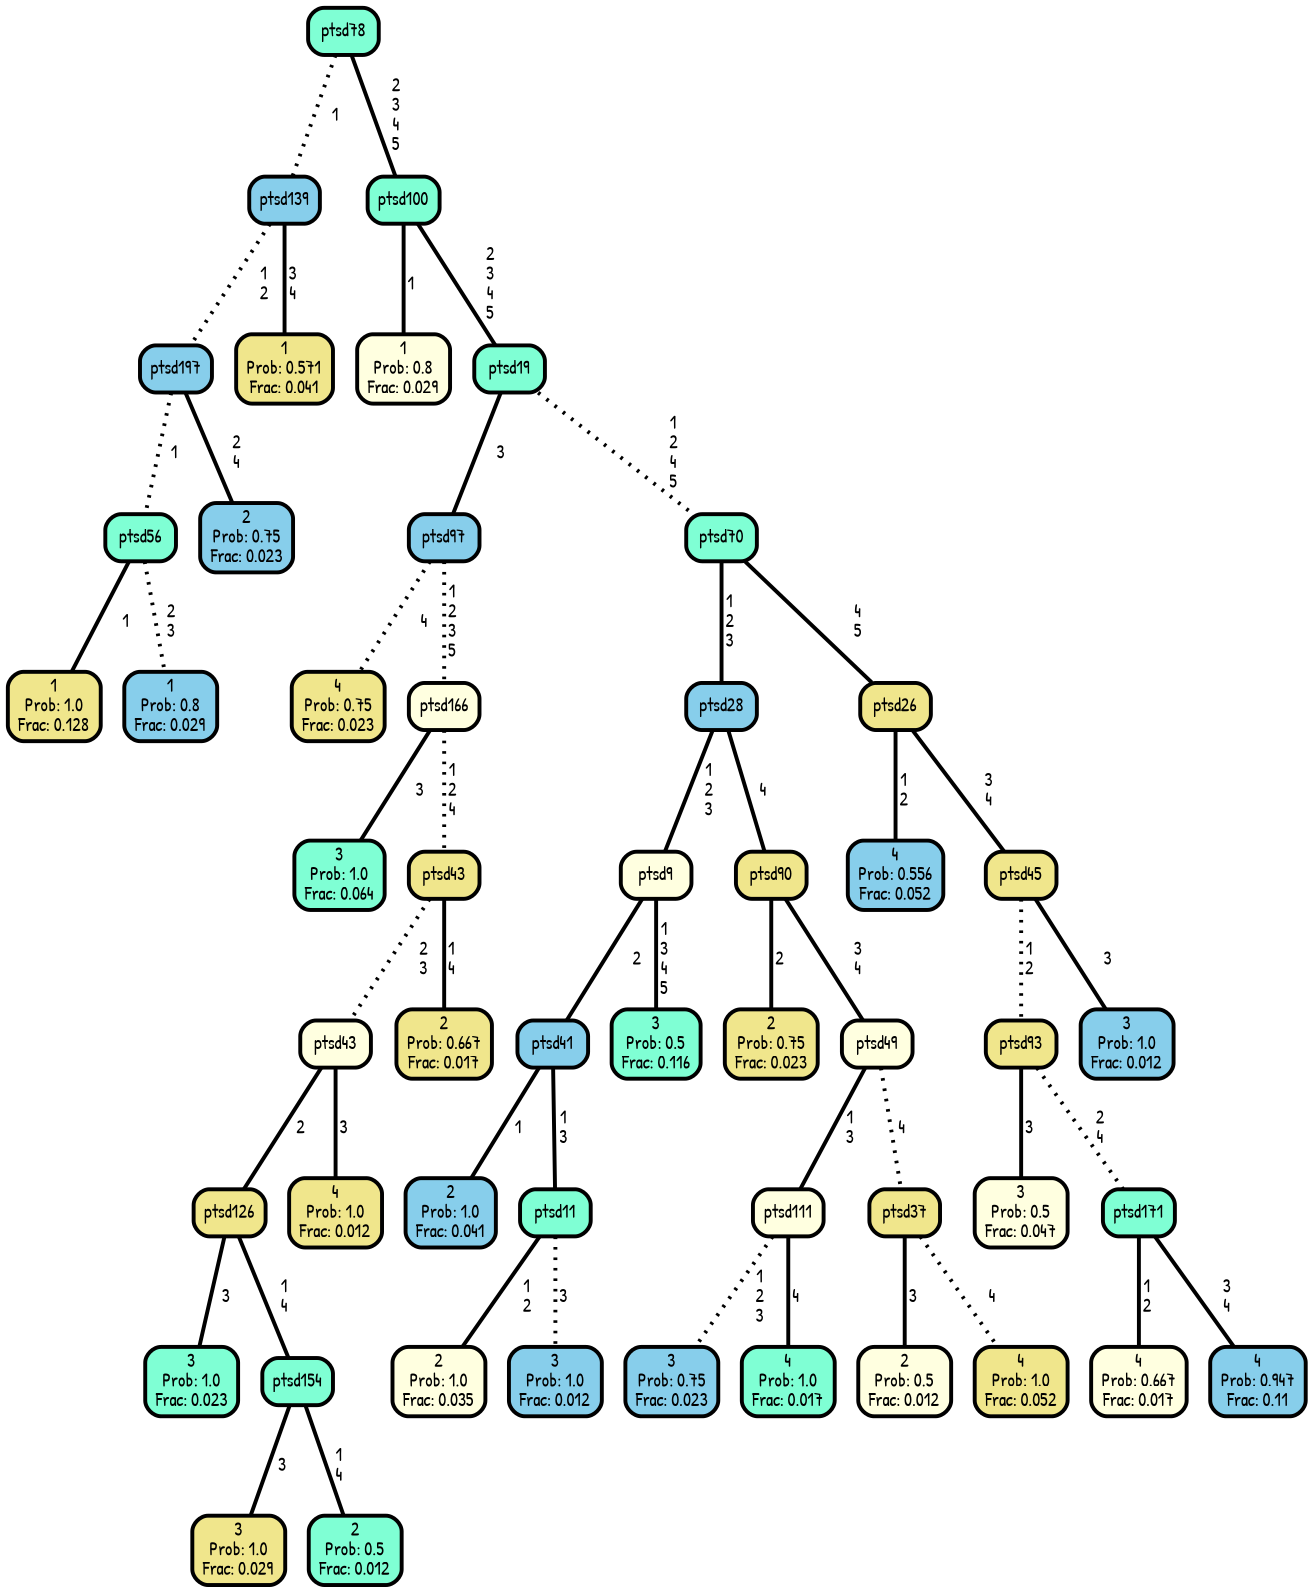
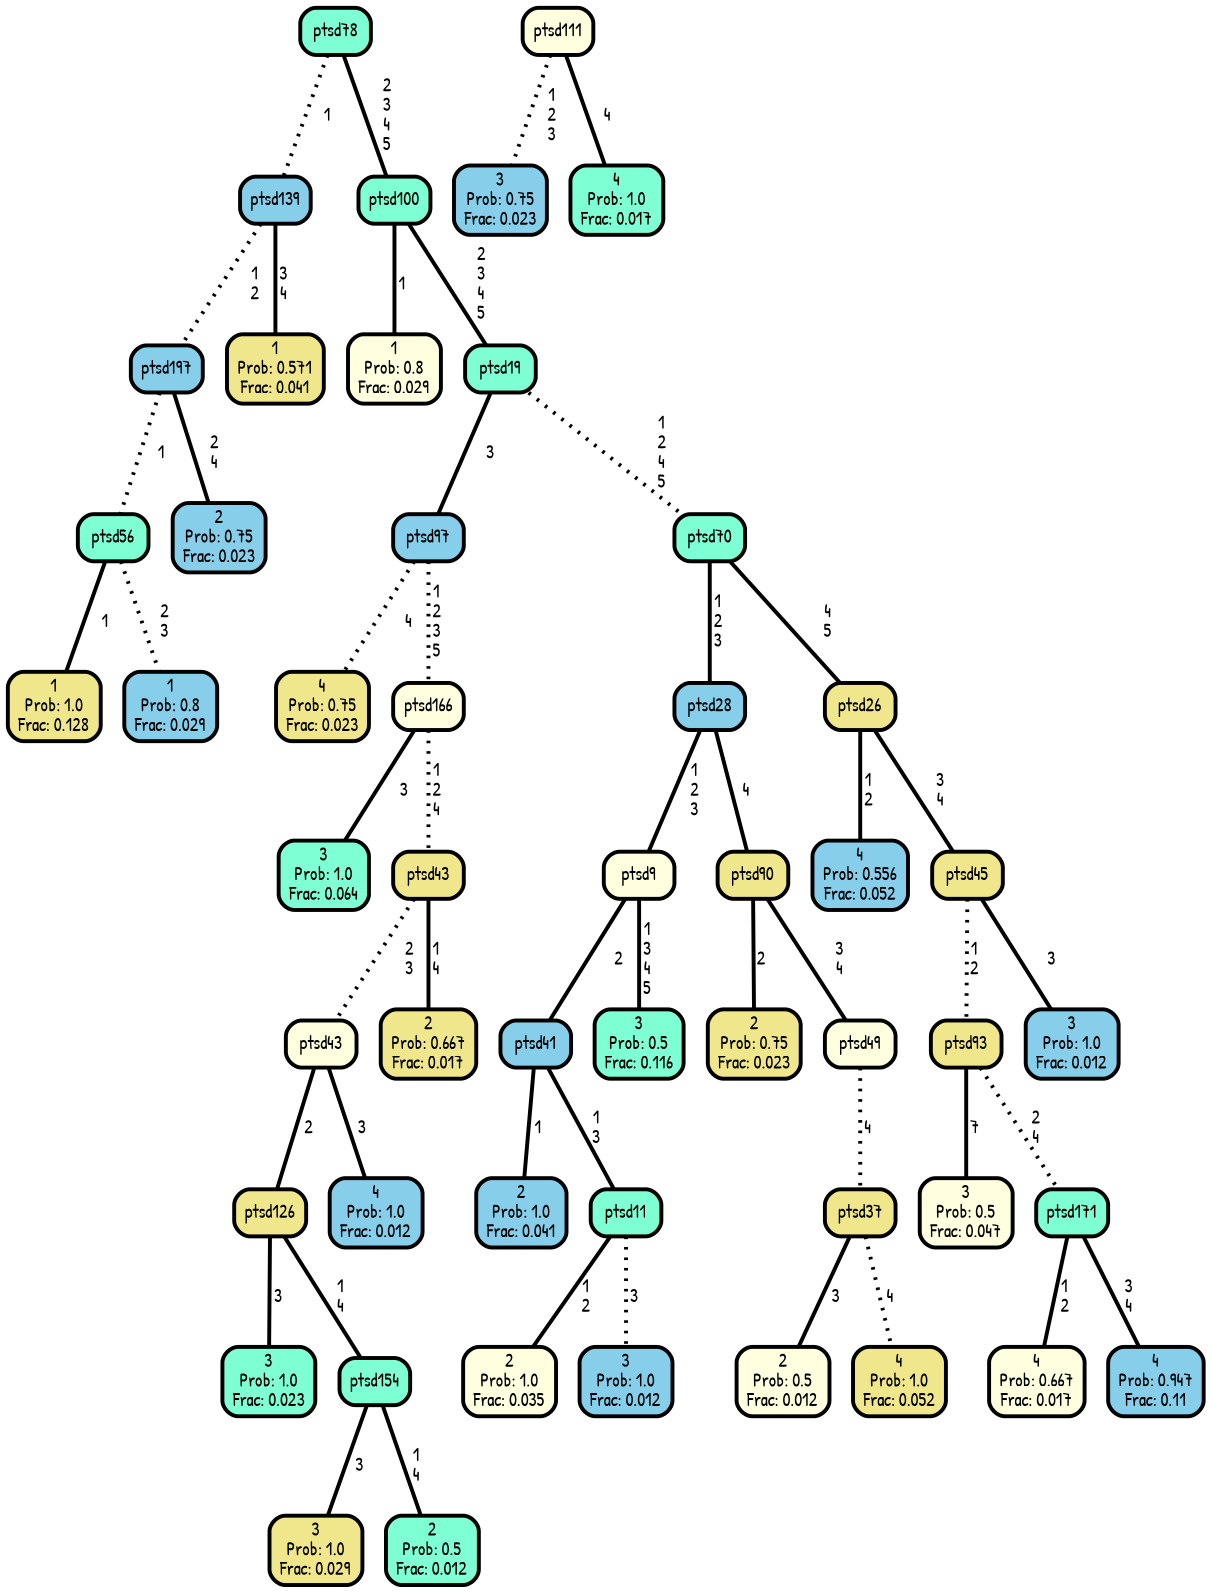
edge "ptsd49" -- "ptsd111": removed, label "1 3"
edge "ptsd93" -- "3 Prob: 0.5 Frac: 0.047": label " 3" -> " 7"
node "4 Prob: 1.0 Frac: 0.012": fillcolor khaki -> skyblue
